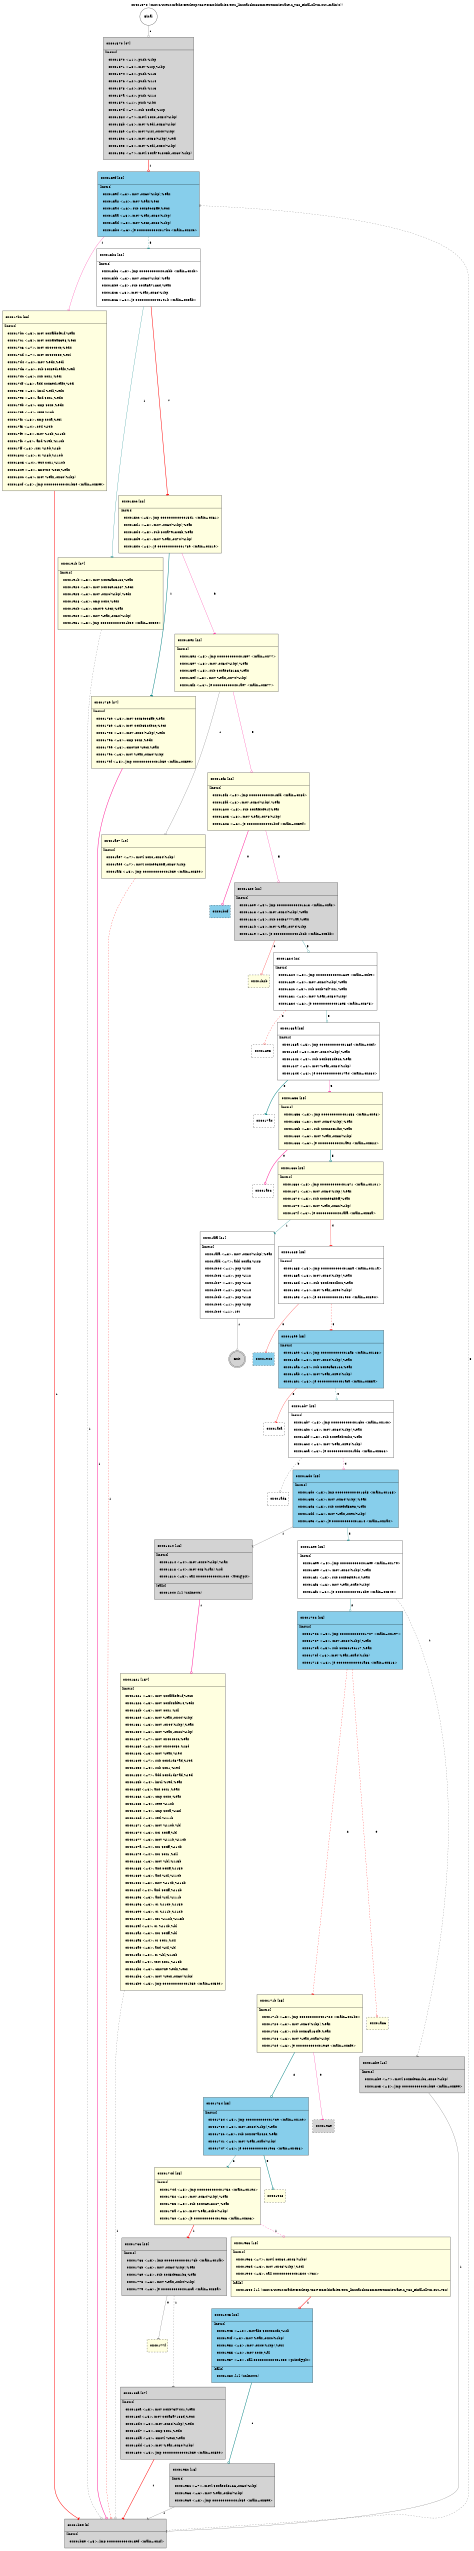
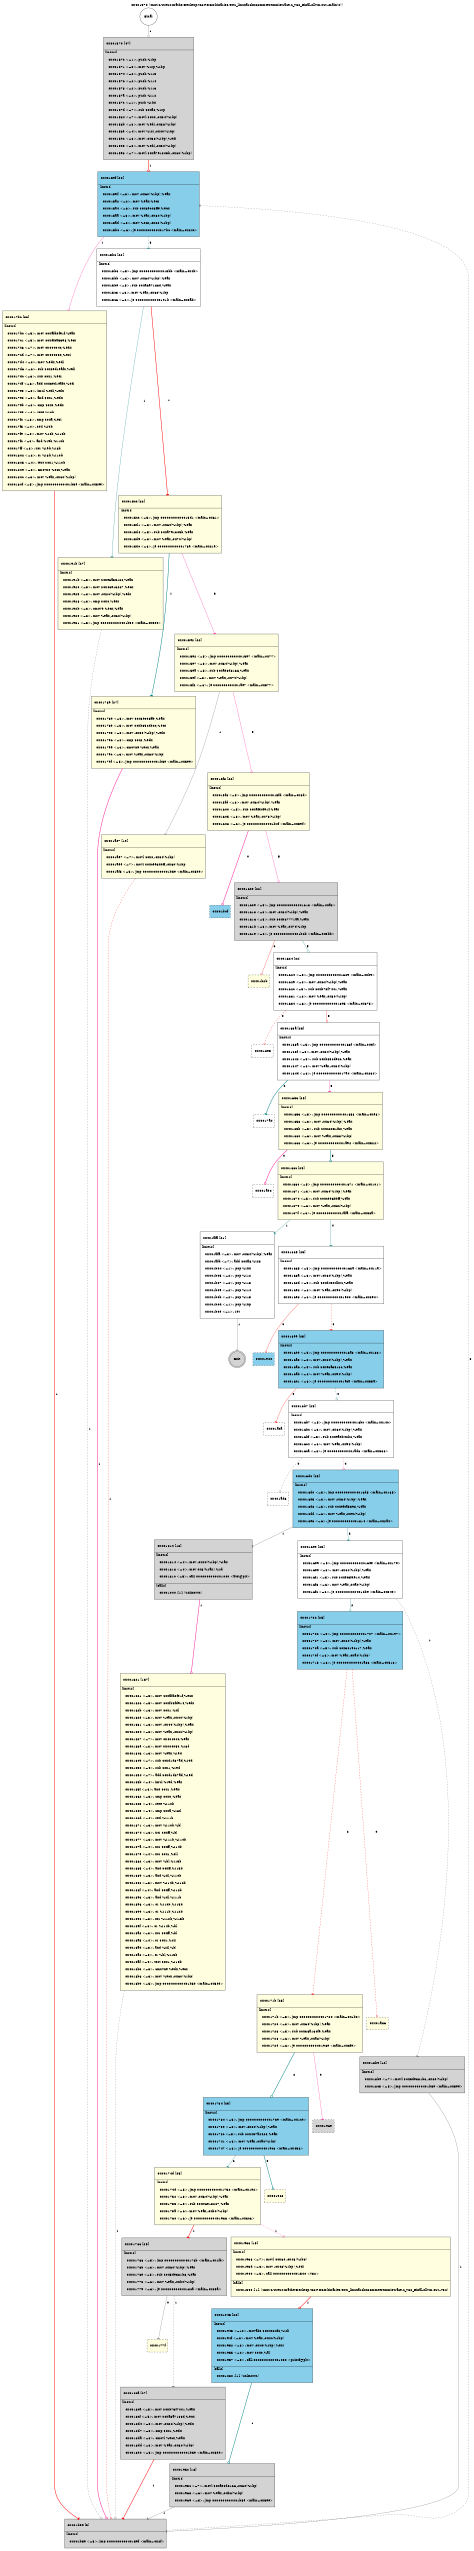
edge "0x401624 [22]" -> "0x40163a [25]": color teal -> red
edge "0x40166c [25]" -> "0x401685 [25]": color red -> teal
